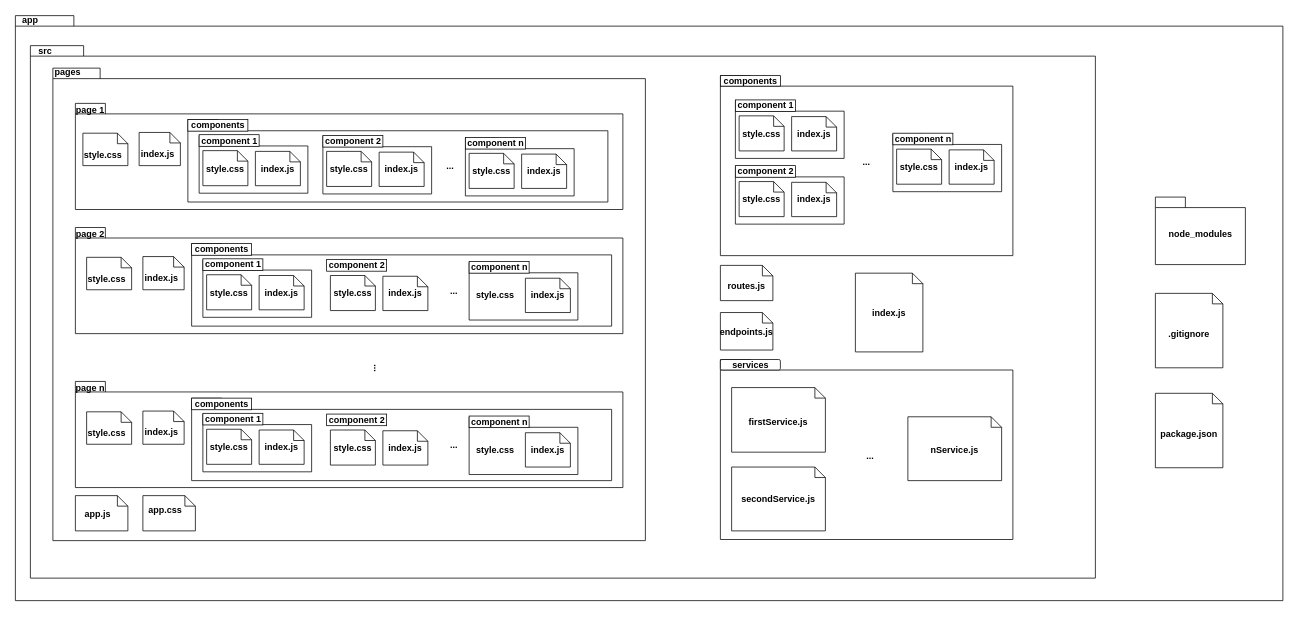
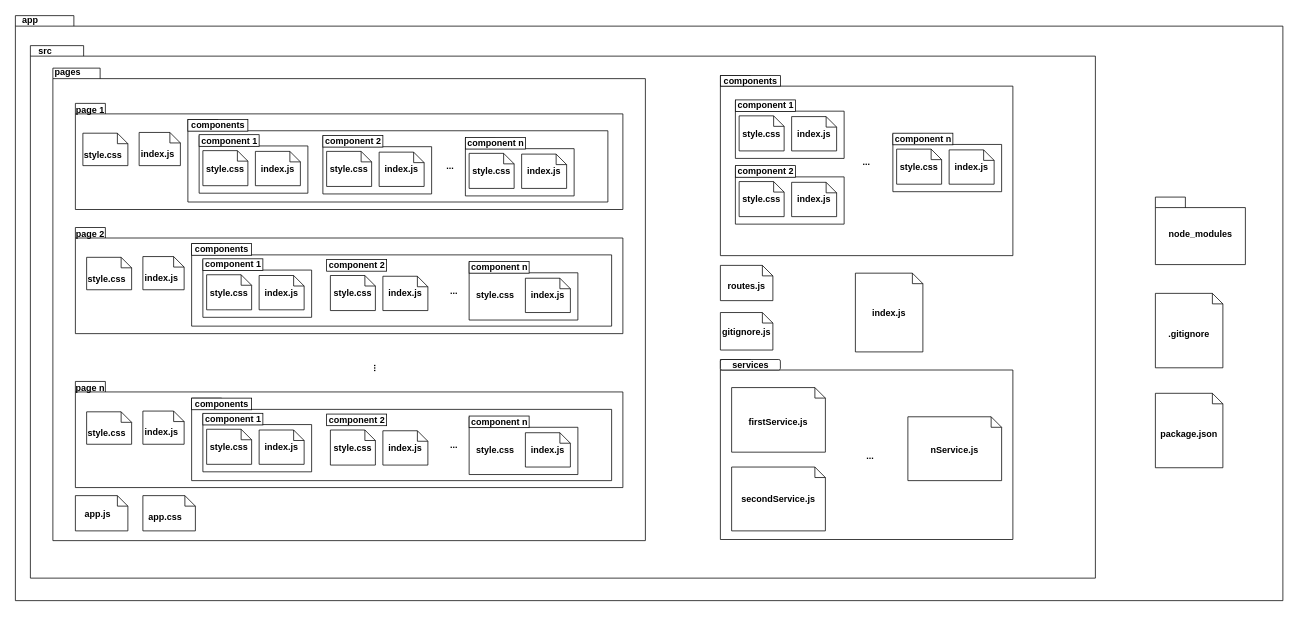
node "endpoints.js": label "endpoints.js" -> "gitignore.js"
node "app.css": moved (165, 509) -> (165, 516)
